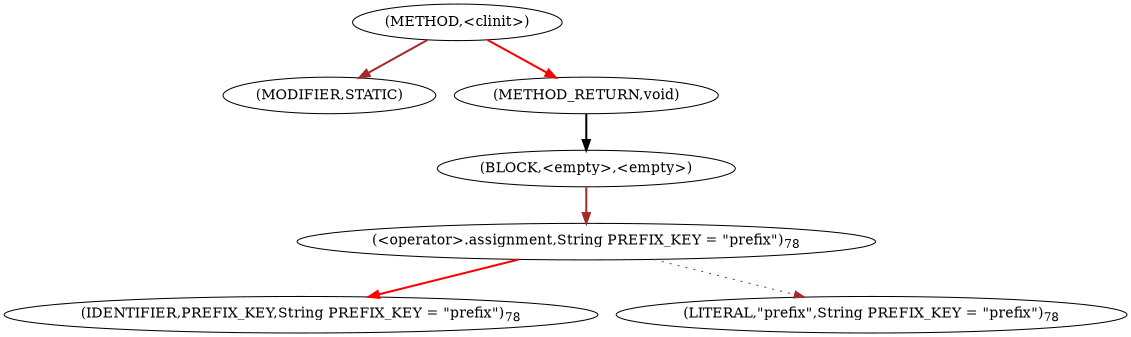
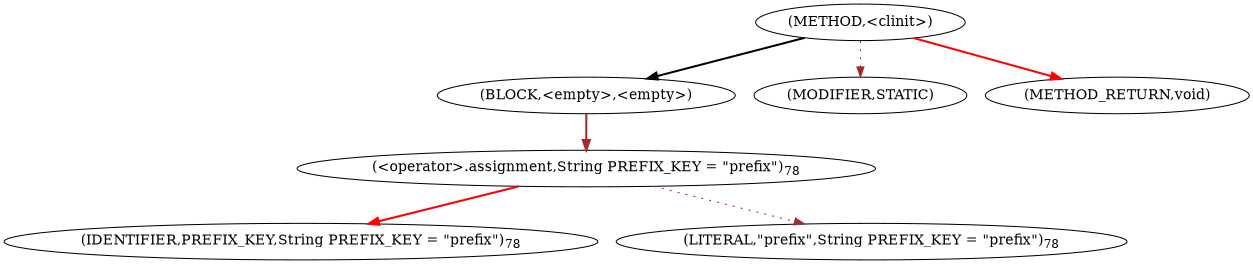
edge "(METHOD,<clinit>)" -> "(MODIFIER,STATIC)": style bold -> dotted
edge "(METHOD_RETURN,void)" -> "(BLOCK,<empty>,<empty>)": now "(METHOD,<clinit>)" -> "(BLOCK,<empty>,<empty>)"
